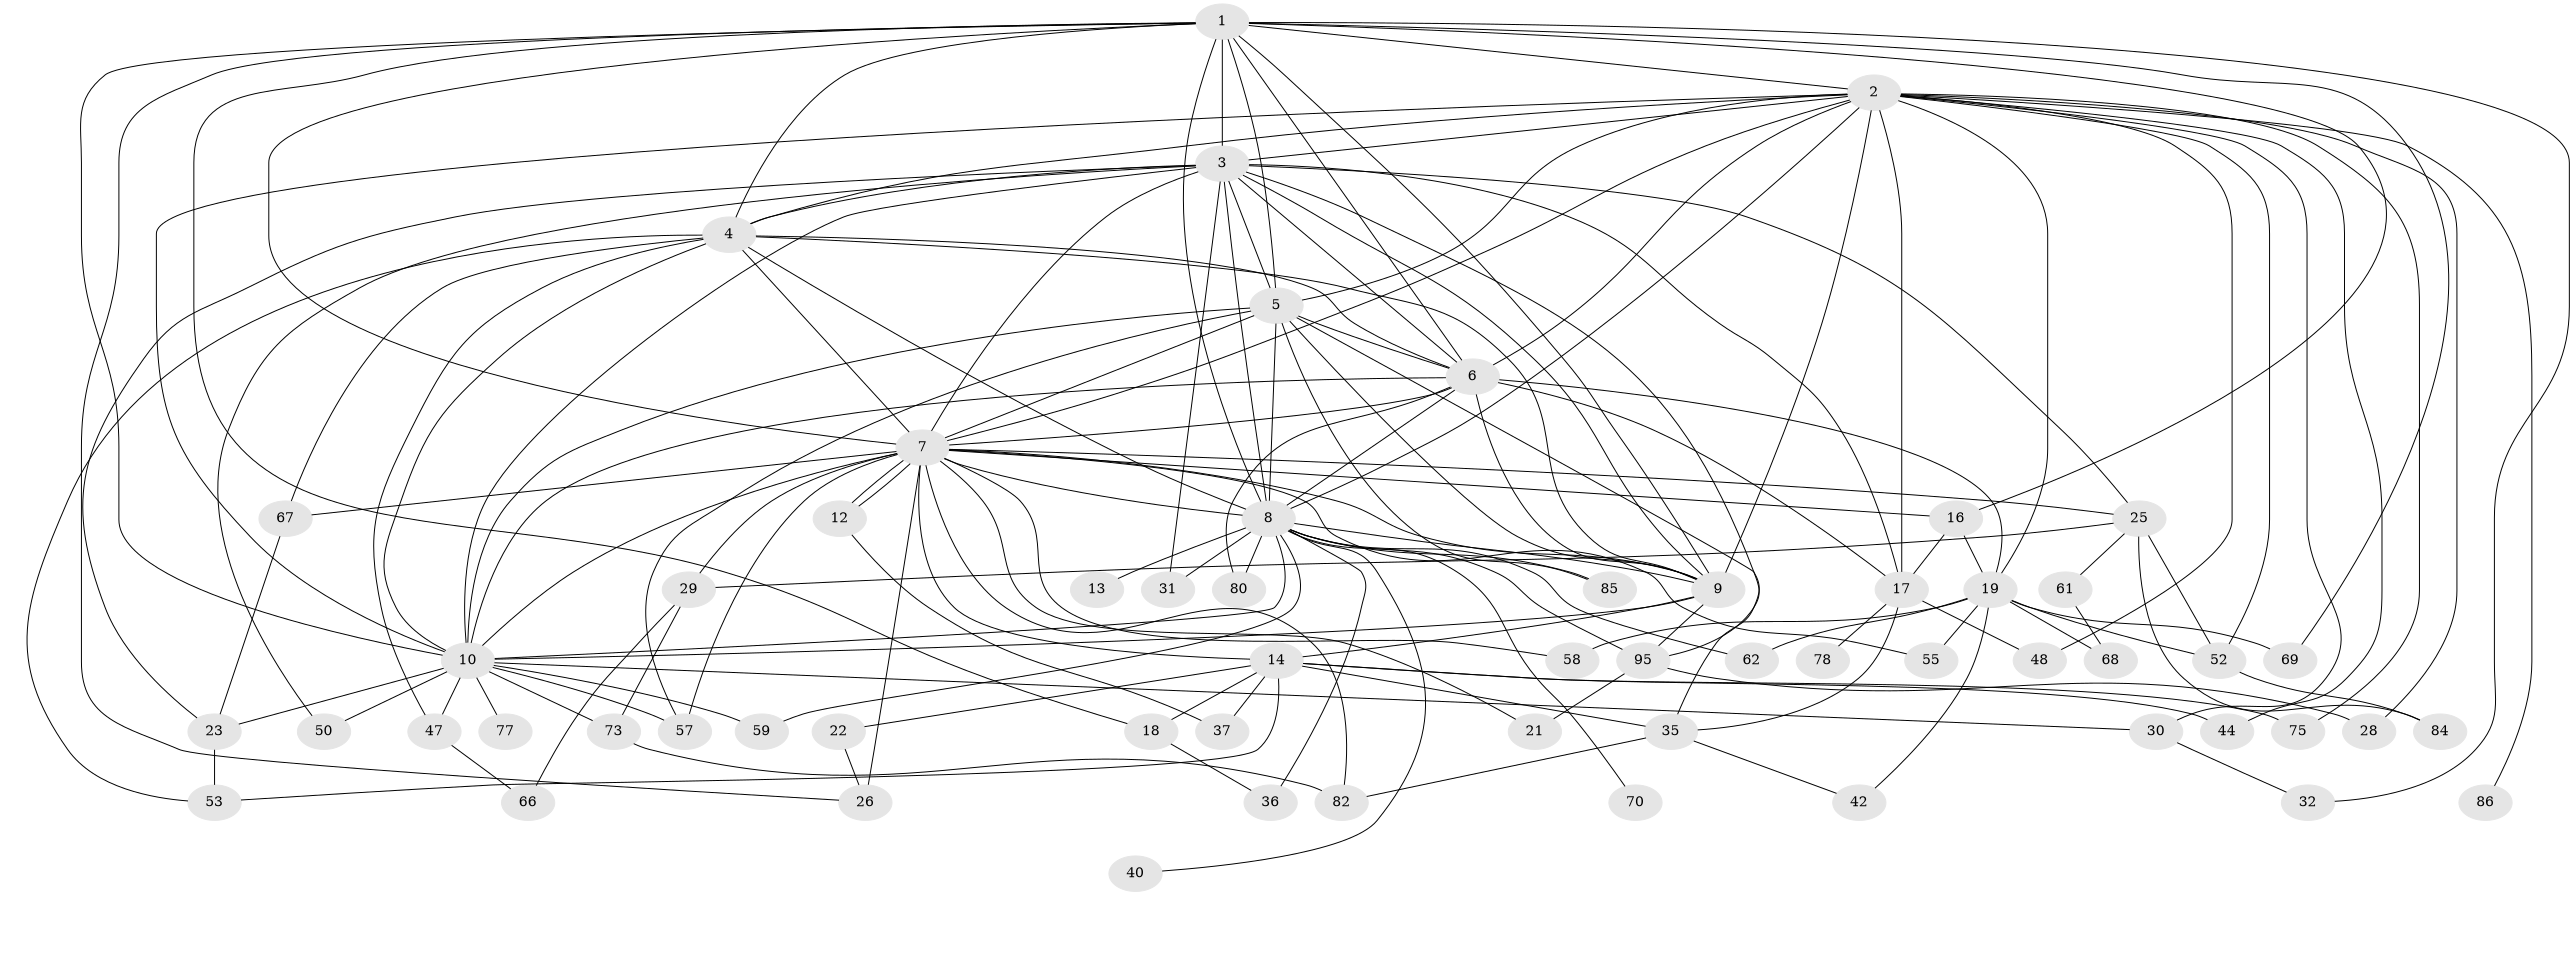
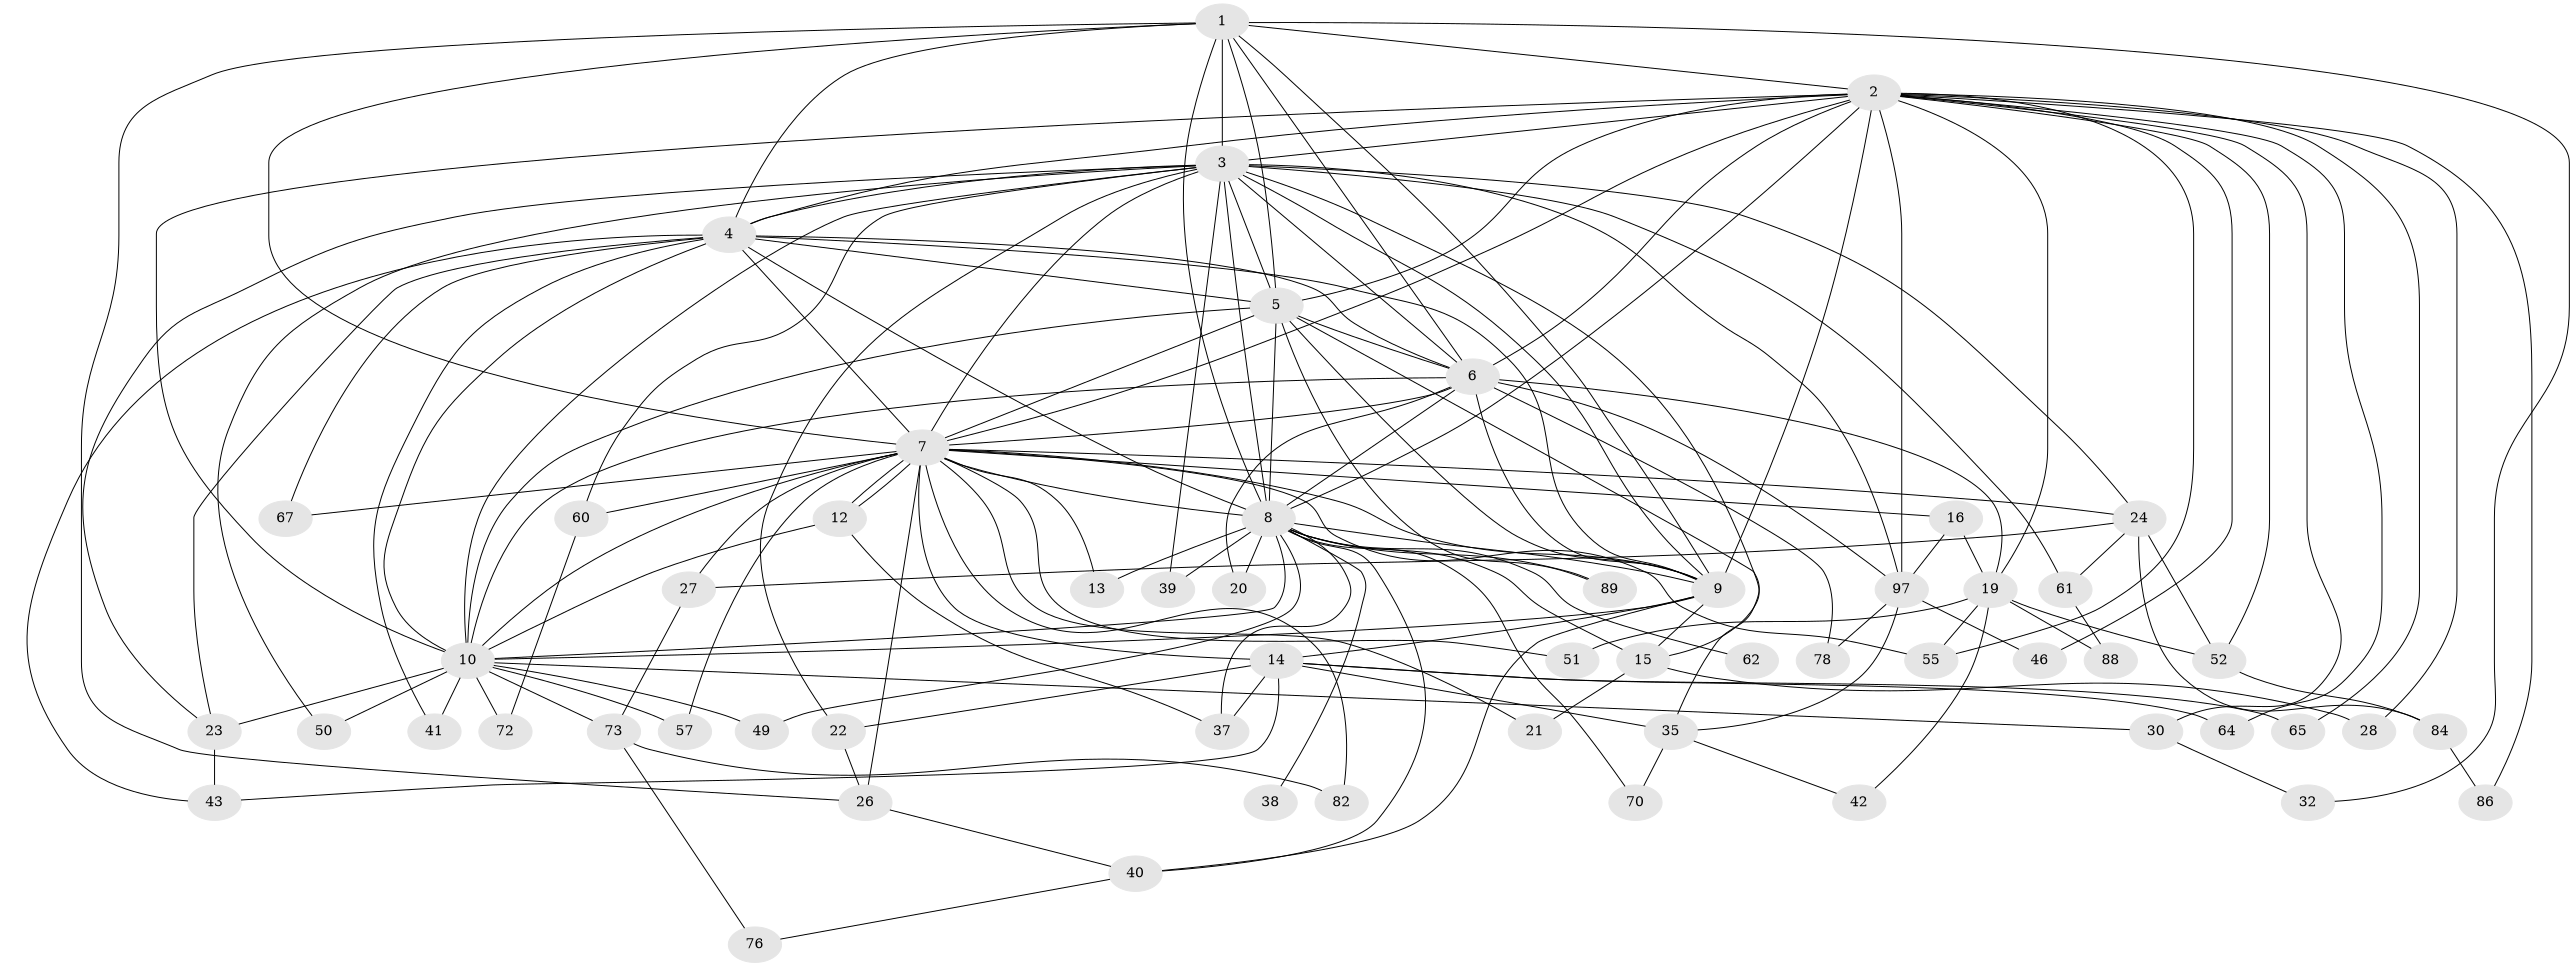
edge "1" -- "10": now "12" -- "10"
edge "1" -- "16": removed
edge "3" -- "61": added
edge "2" -- "55": added
edge "3" -- "22": added
edge "5" -- "57": now "5" -- "4"
edge "6" -- "78": added
edge "7" -- "13": added
node "60": added
node "25": label "25" -> "24"
node "29": label "29" -> "27"
node "31": label "31" -> "39"
node "80": label "80" -> "20"
node "85": label "85" -> "89"
node "17": label "17" -> "97"
edge "8" -- "37": added
edge "19" -- "62": removed
edge "67" -- "23": now "4" -- "23"
node "58": label "58" -> "51"
node "95": label "95" -> "15"
node "48": label "48" -> "46"
node "68": label "68" -> "88"
node "69": removed
node "47": label "47" -> "41"
node "77": label "77" -> "72"
node "59": label "59" -> "49"
node "18": removed
node "44": label "44" -> "64"
node "75": label "75" -> "65"
edge "35" -- "82": now "35" -- "70"
edge "84" -- "86": added
edge "9" -- "40": added
node "53": label "53" -> "43"
node "66": removed
node "36": label "36" -> "38"
edge "26" -- "40": added
node "76": added
